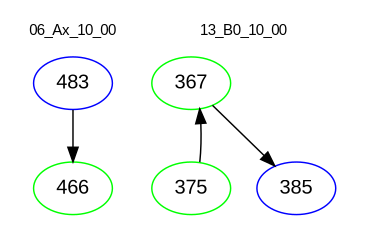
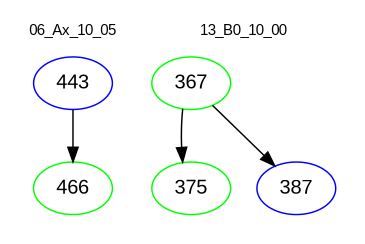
cluster "06_Ax_10_00": label "06_Ax_10_00" -> "06_Ax_10_05"
node "483": label "483" -> "443"
edge "375" -> "367": reversed
node "385": label "385" -> "387"
